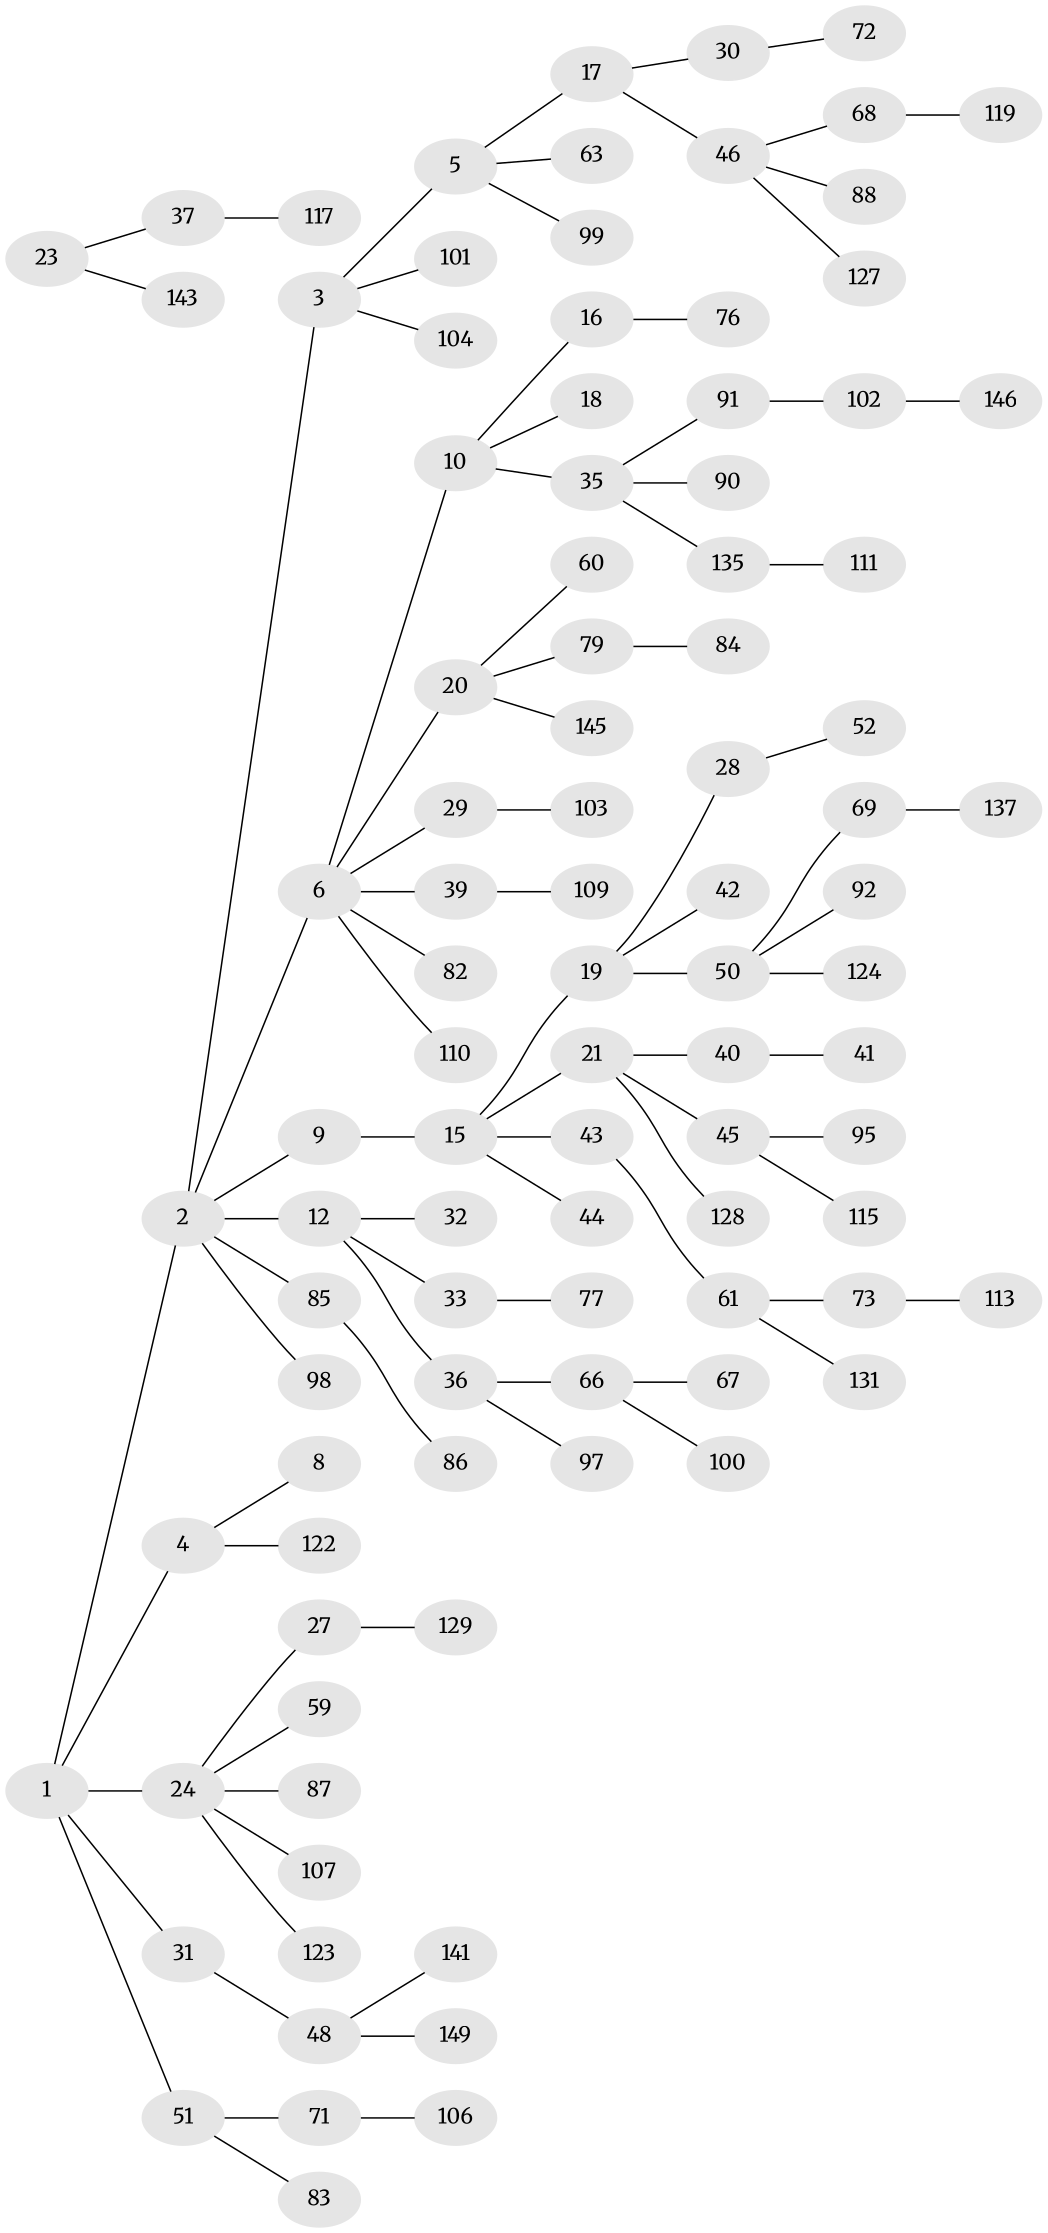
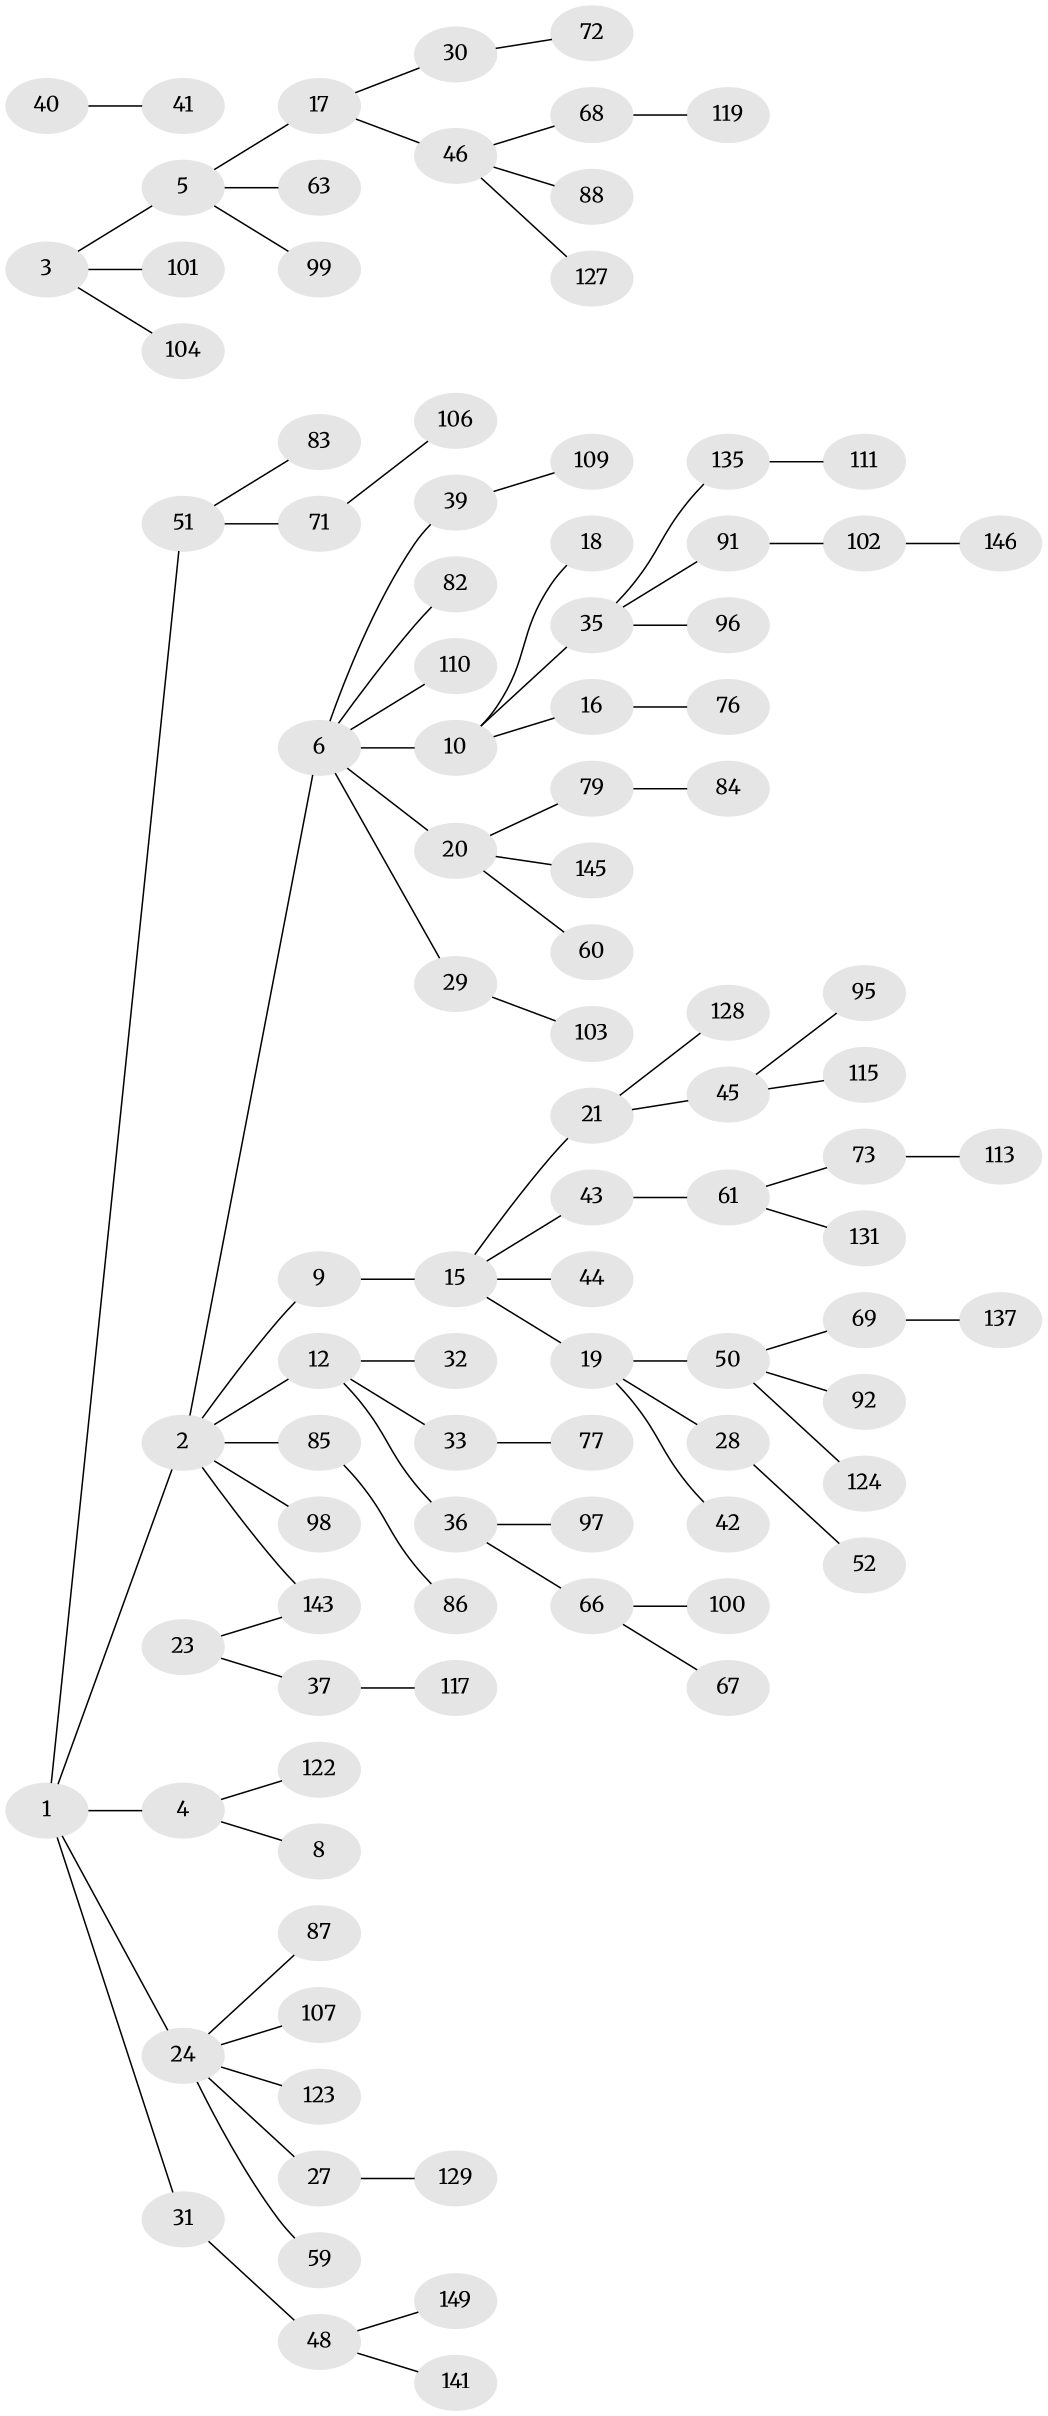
node "90": label "90" -> "96"
edge "3" -- "2": now "143" -- "2"
edge "21" -- "40": removed
